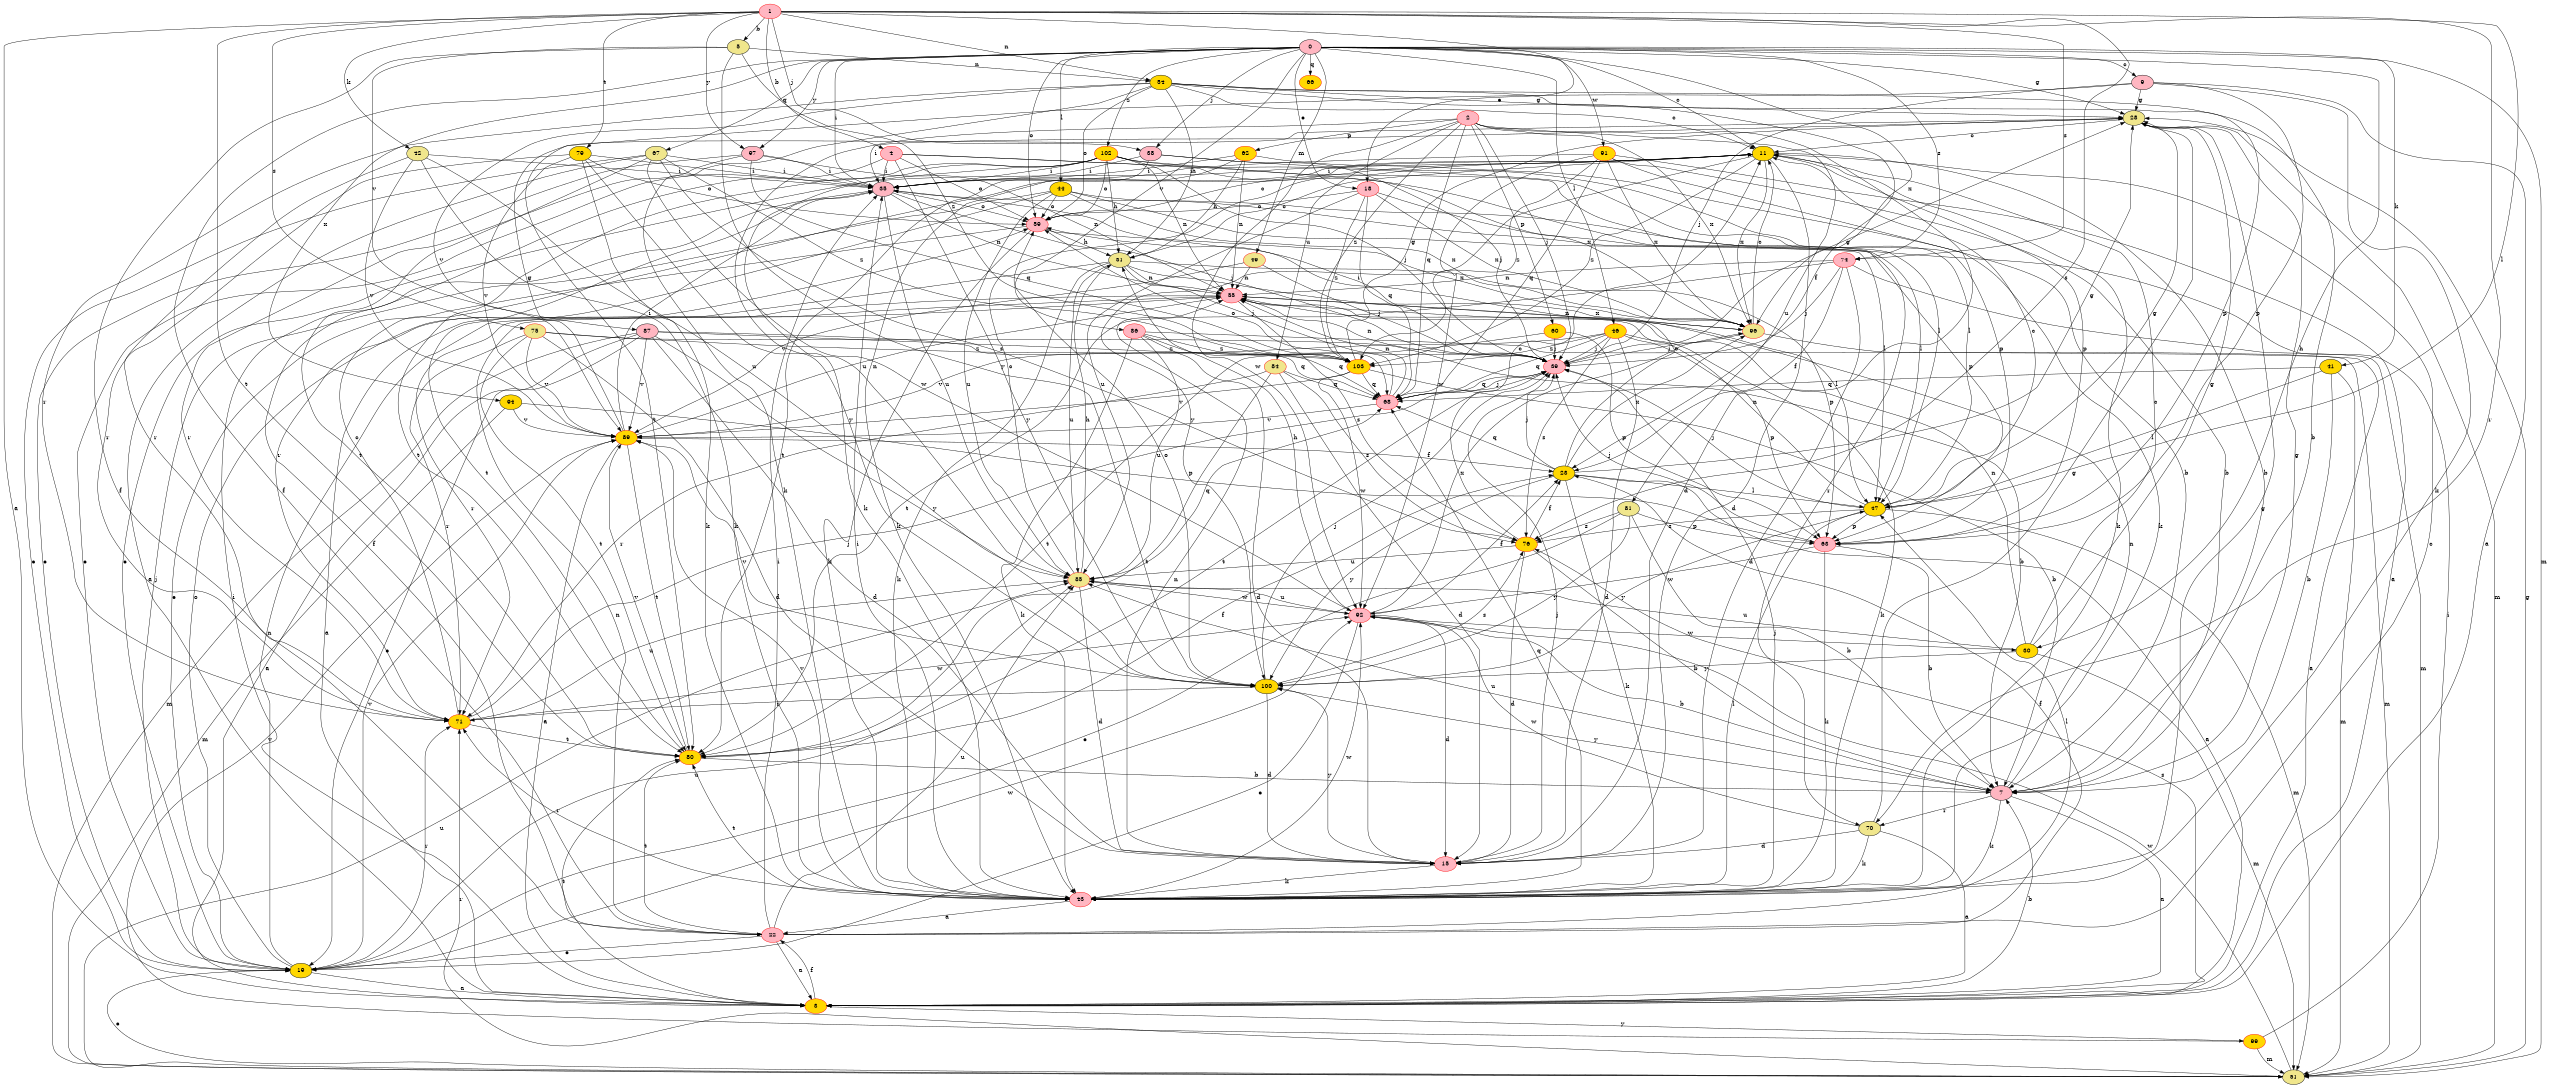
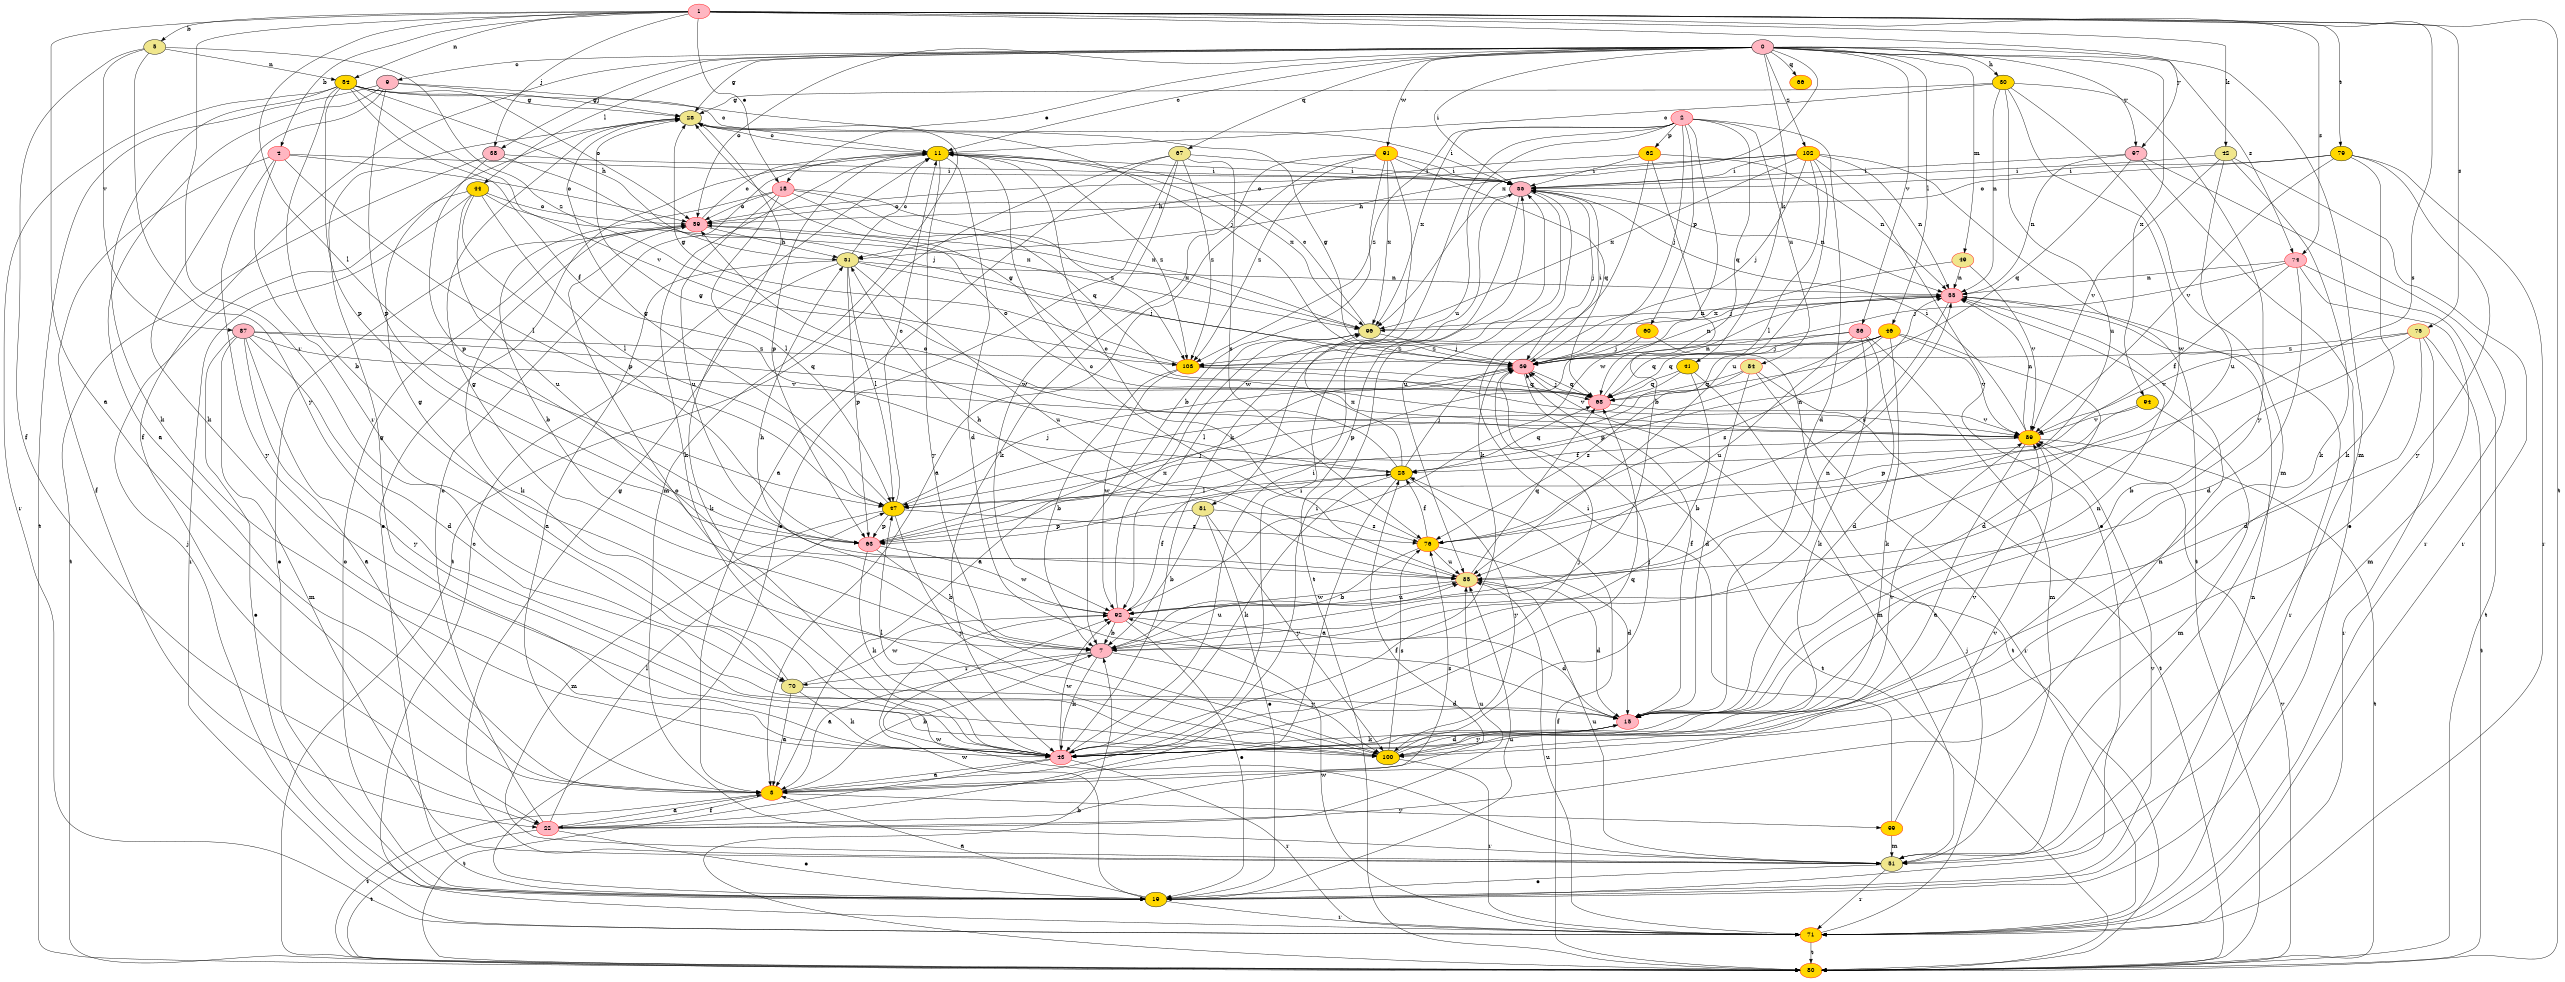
node "96": color red -> black
edge "11" -> "7": now "18" -> "7"
edge "15" -> "39": label "j" -> "f"
edge "92" -> "30": reversed
edge "43" -> "22": now "43" -> "3"
